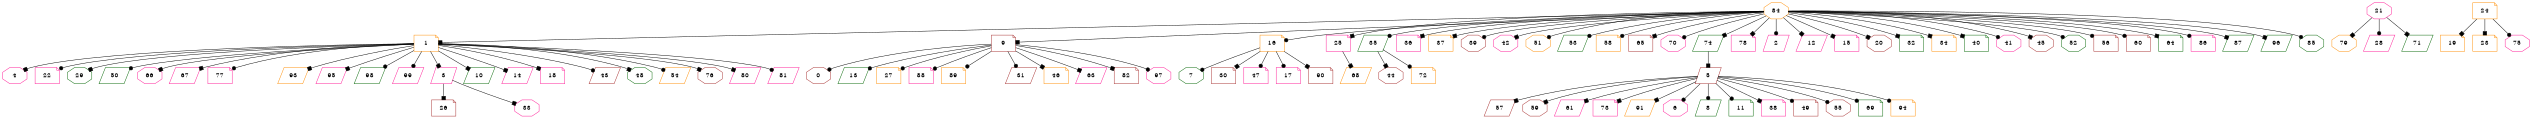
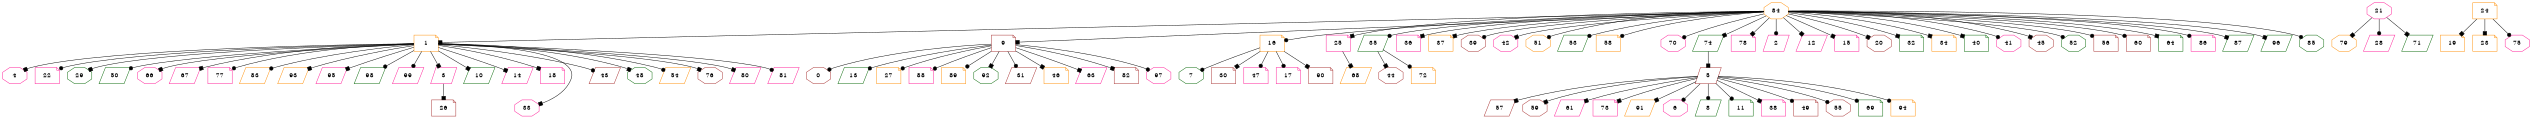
node "65": removed
node "83": added
node "92": added
edge "3" -> "33": now "1" -> "33"
